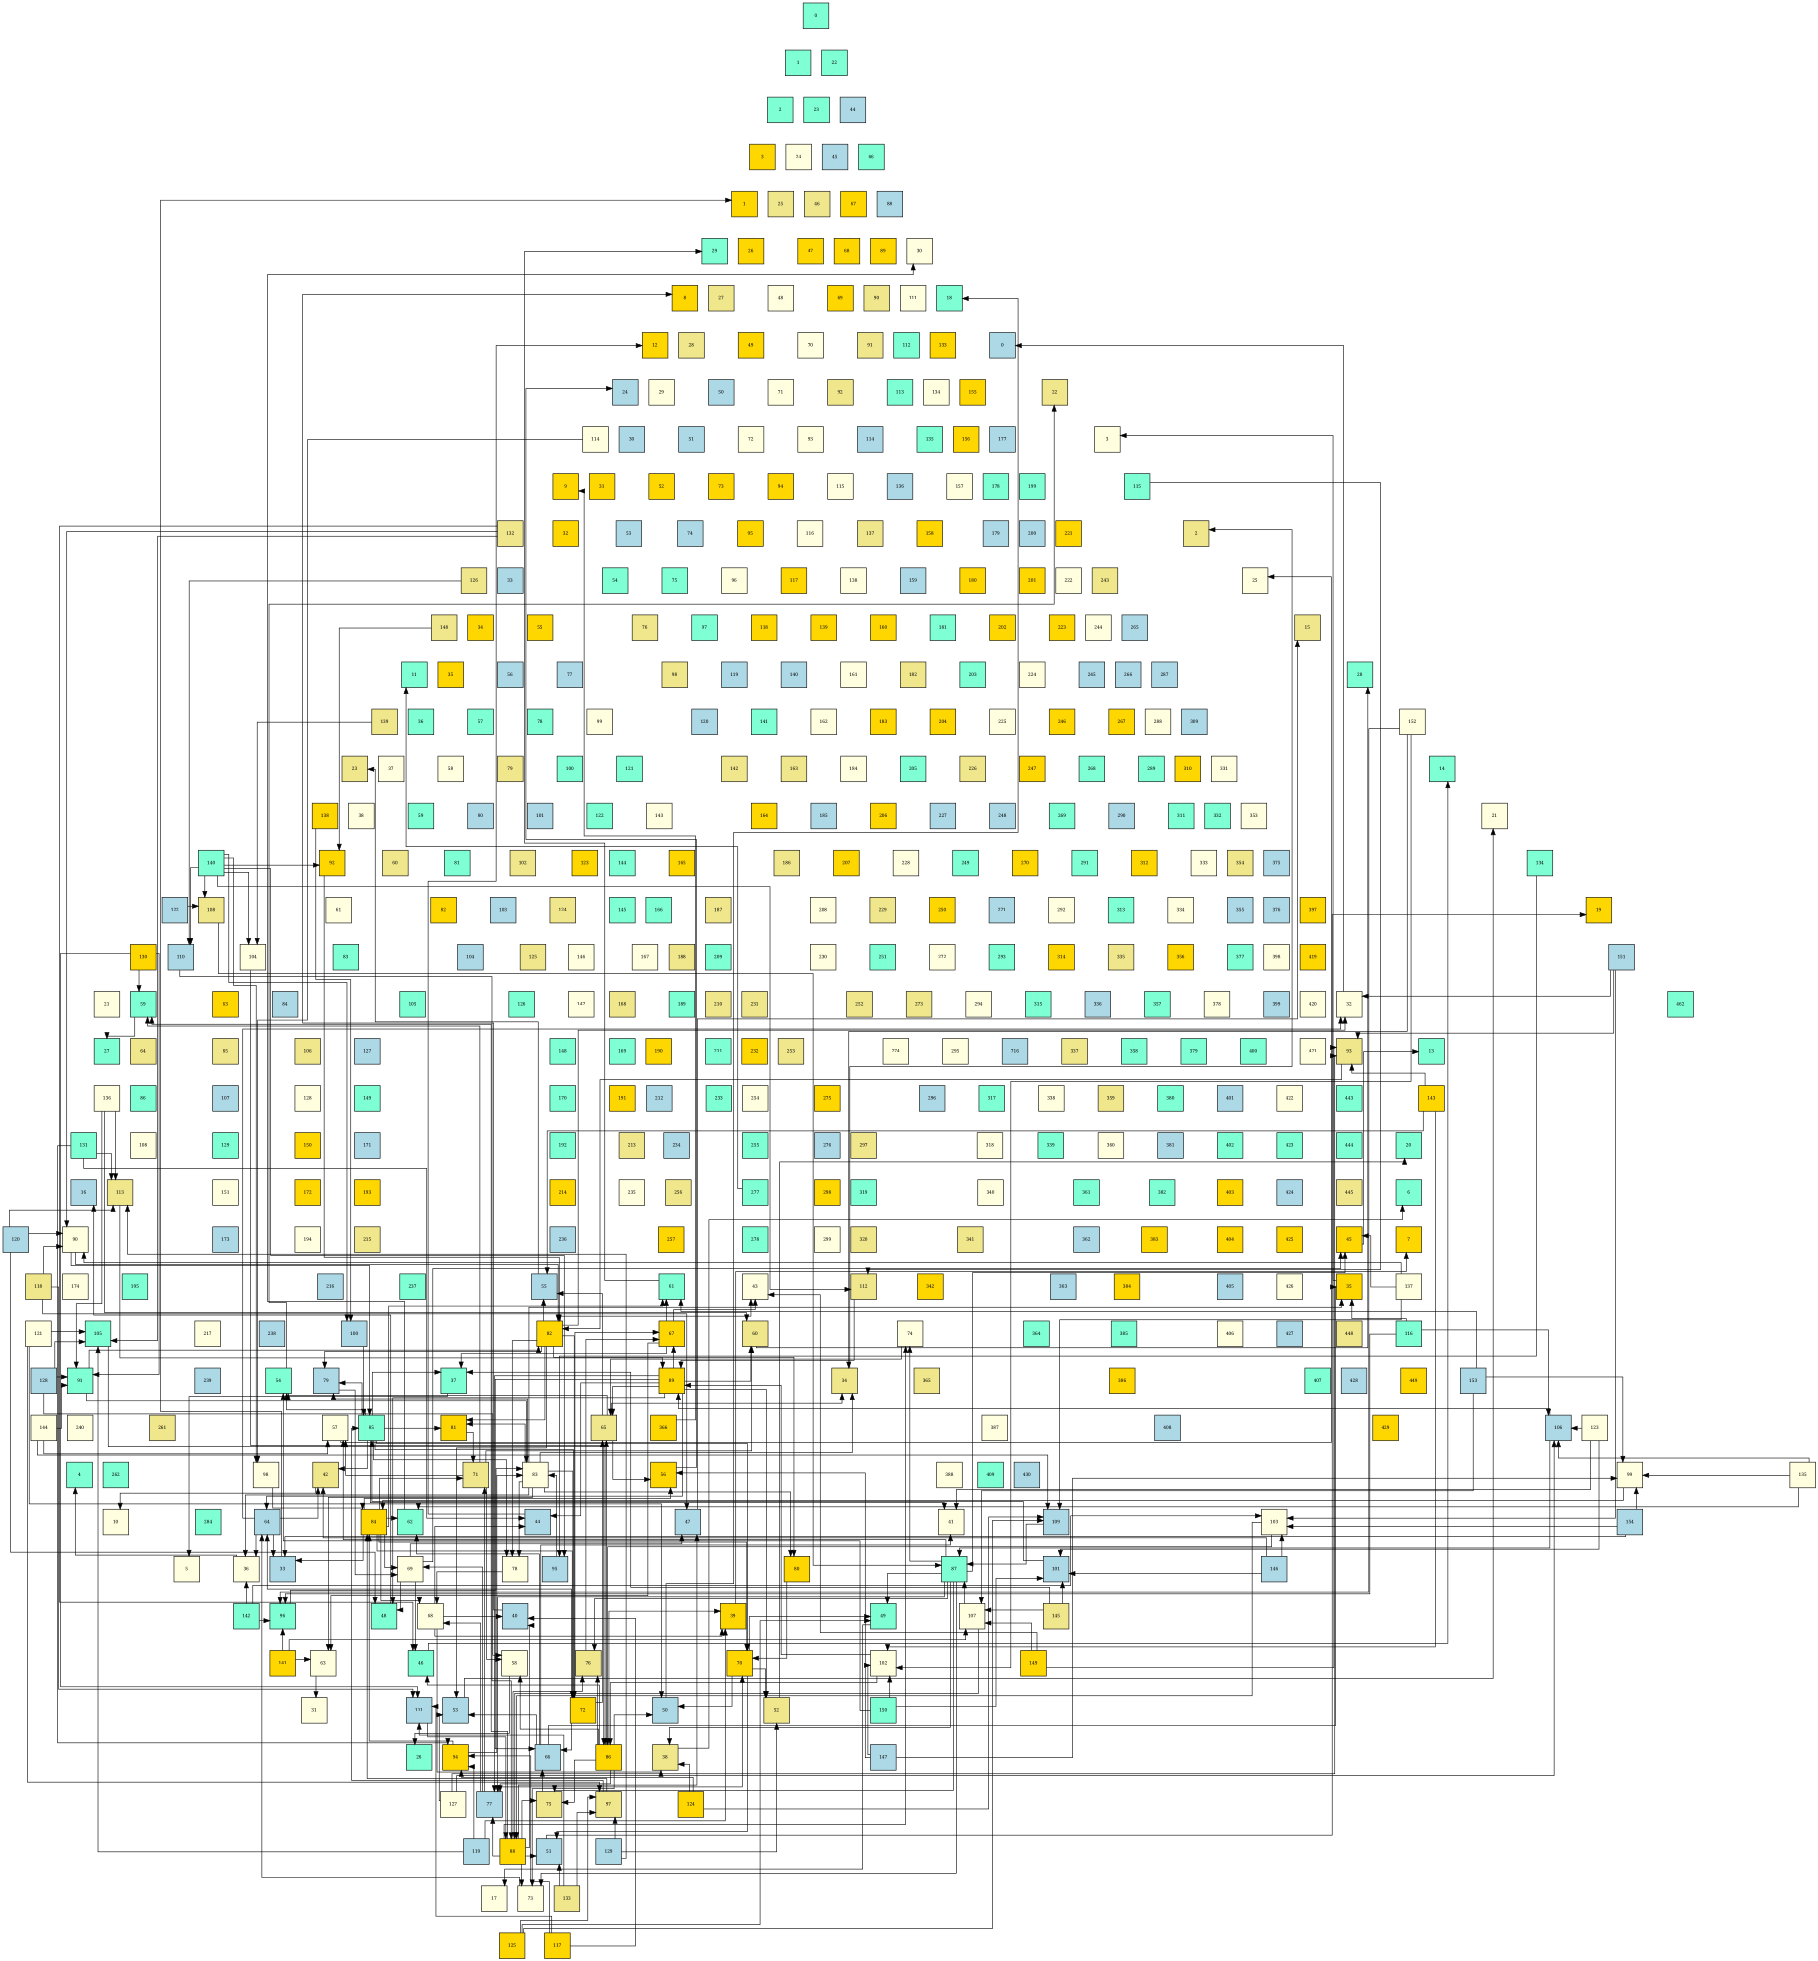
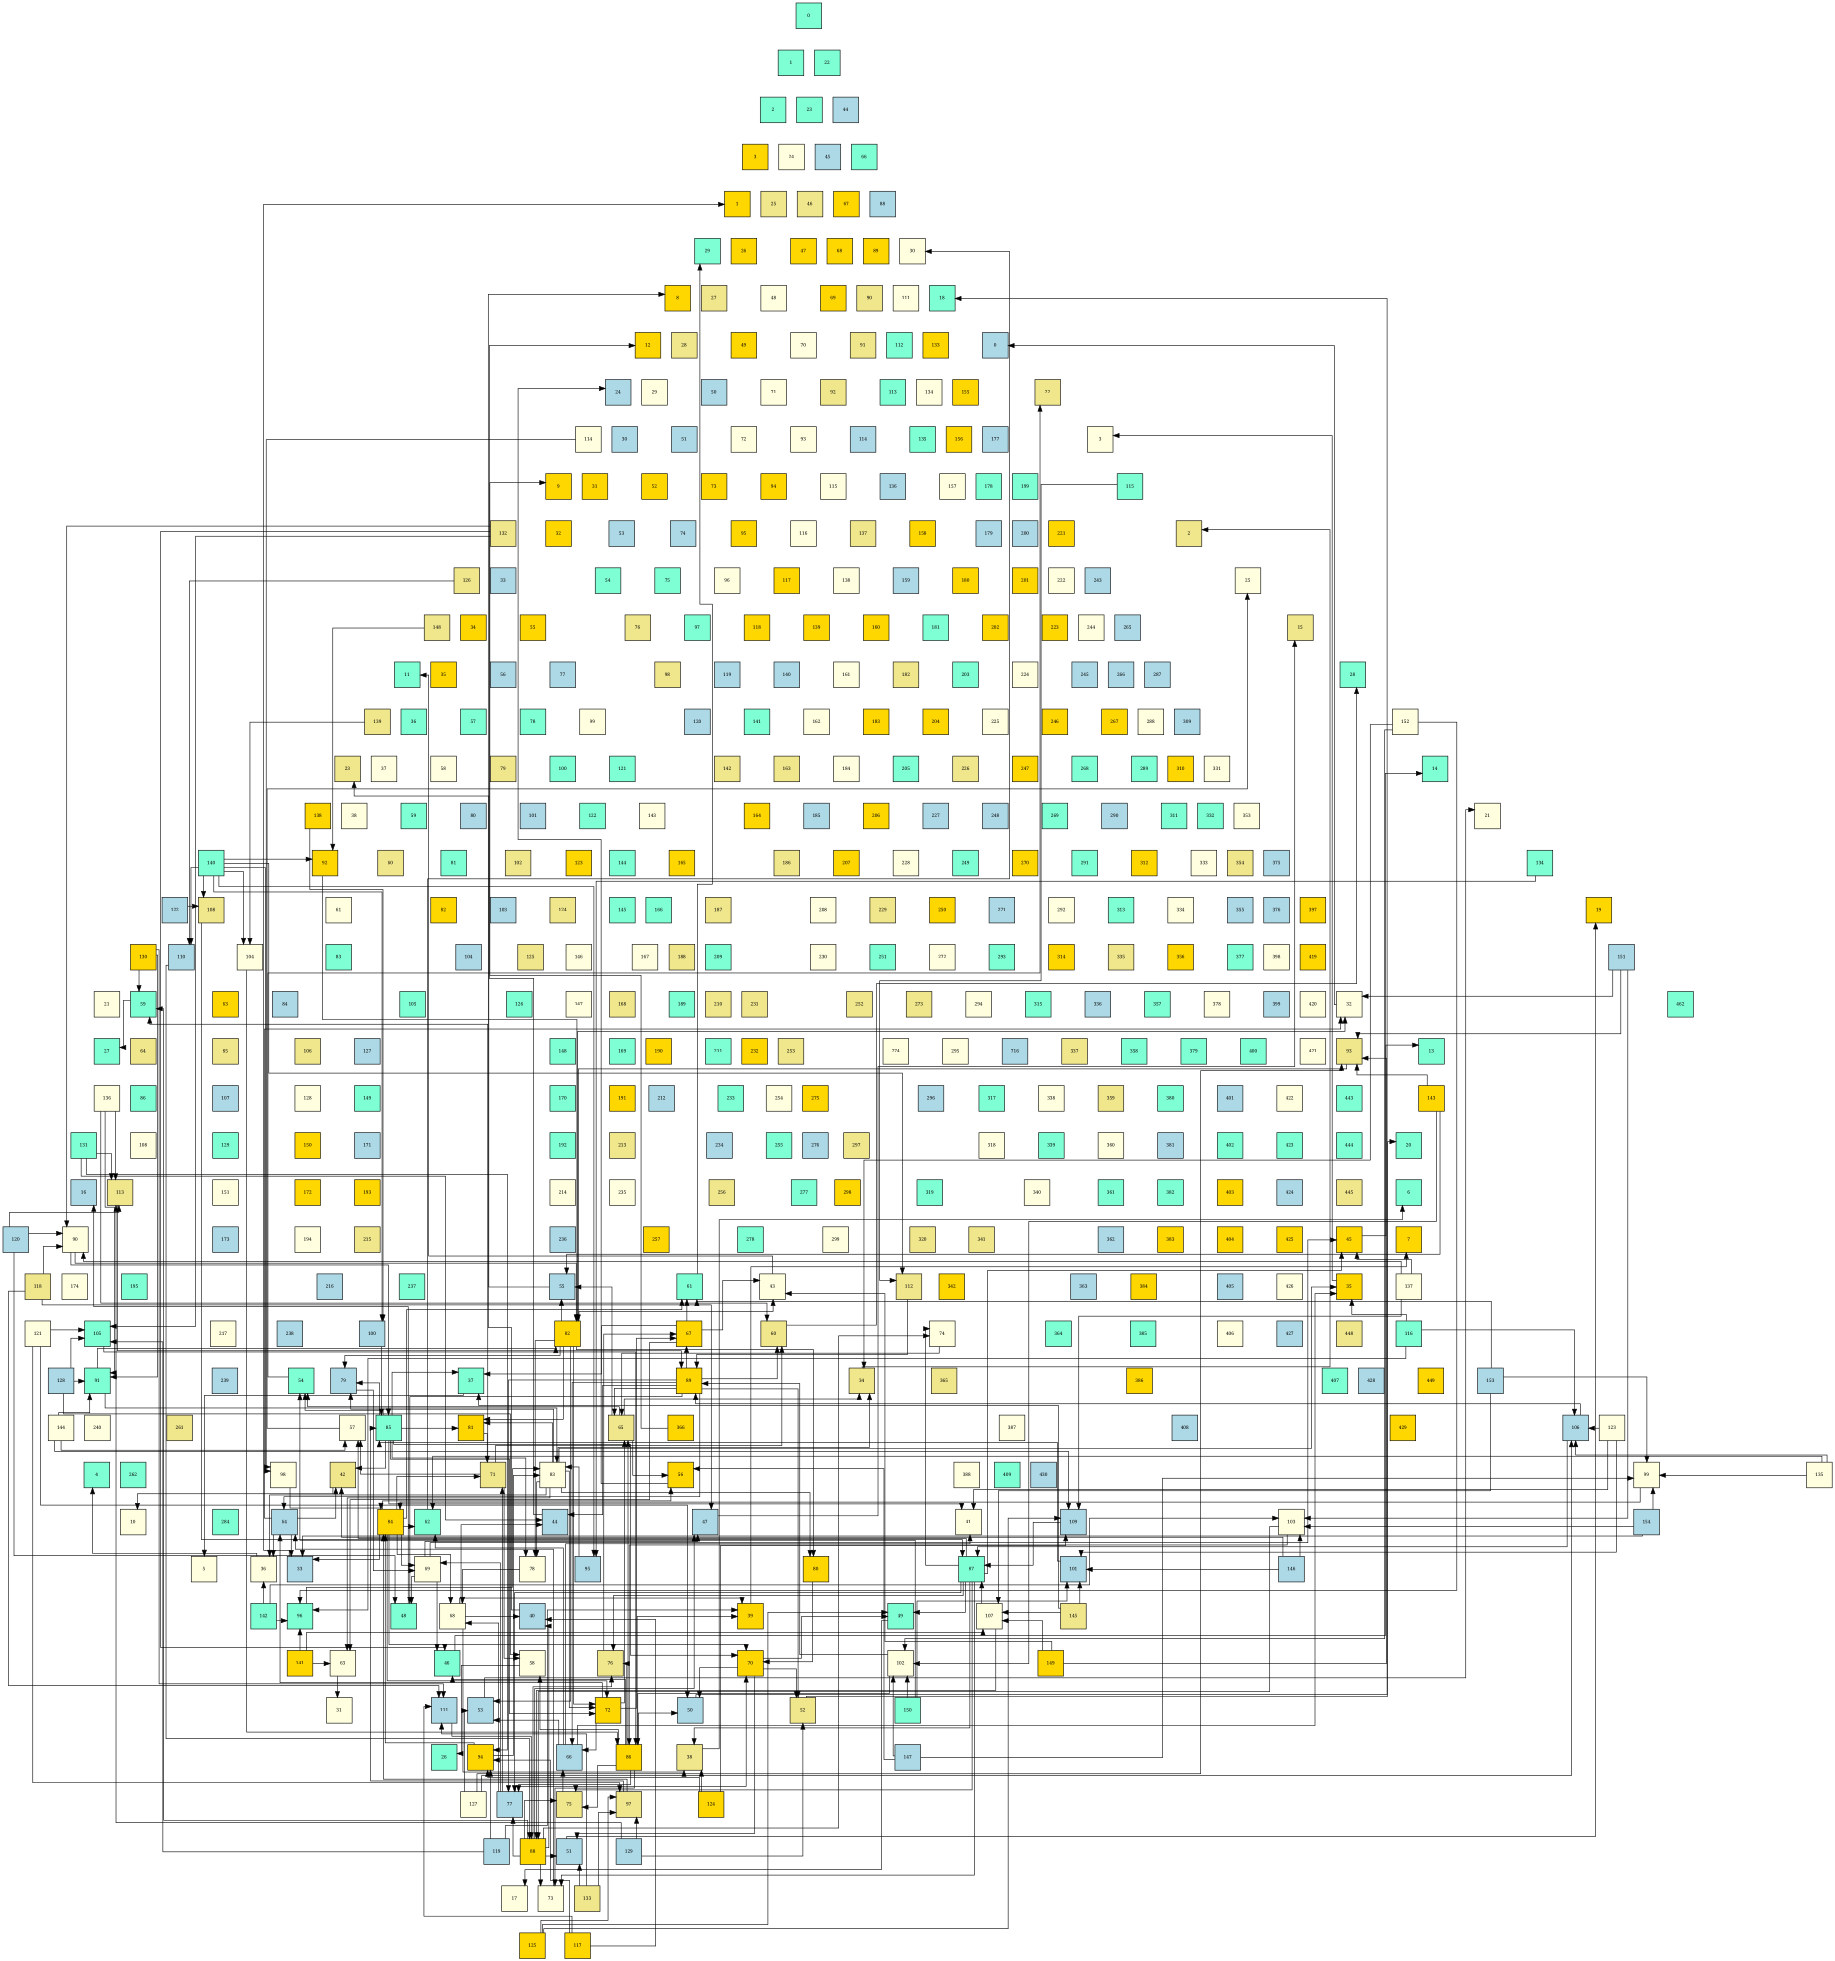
node "243": fillcolor khaki -> lightblue
edge "277" -> "11": now "43" -> "11"
node "214": fillcolor gold -> lightyellow
